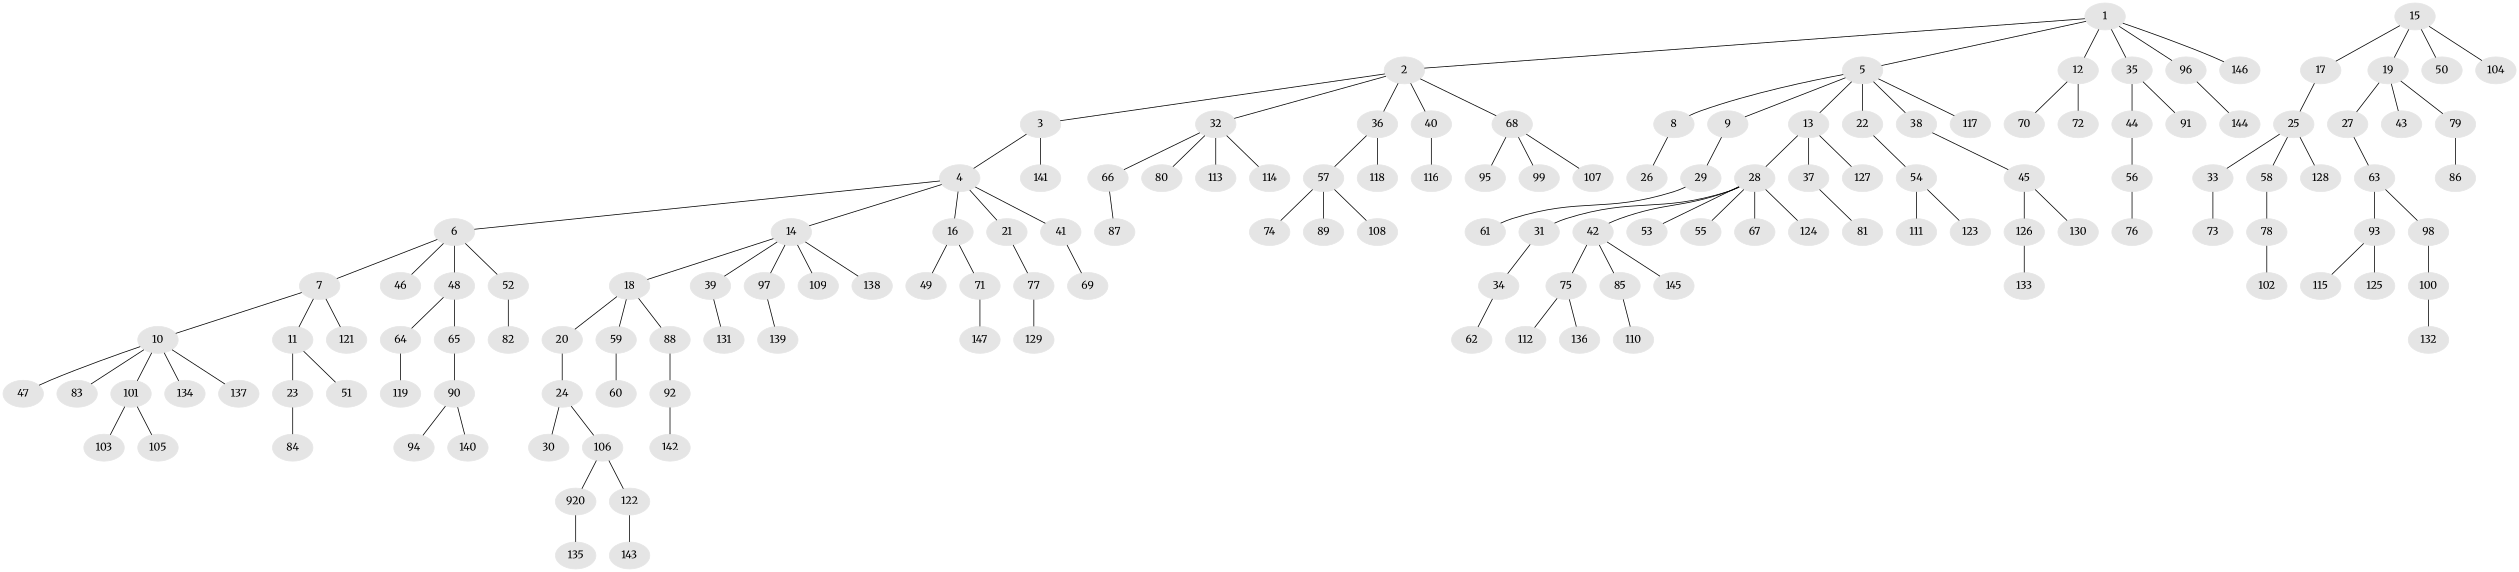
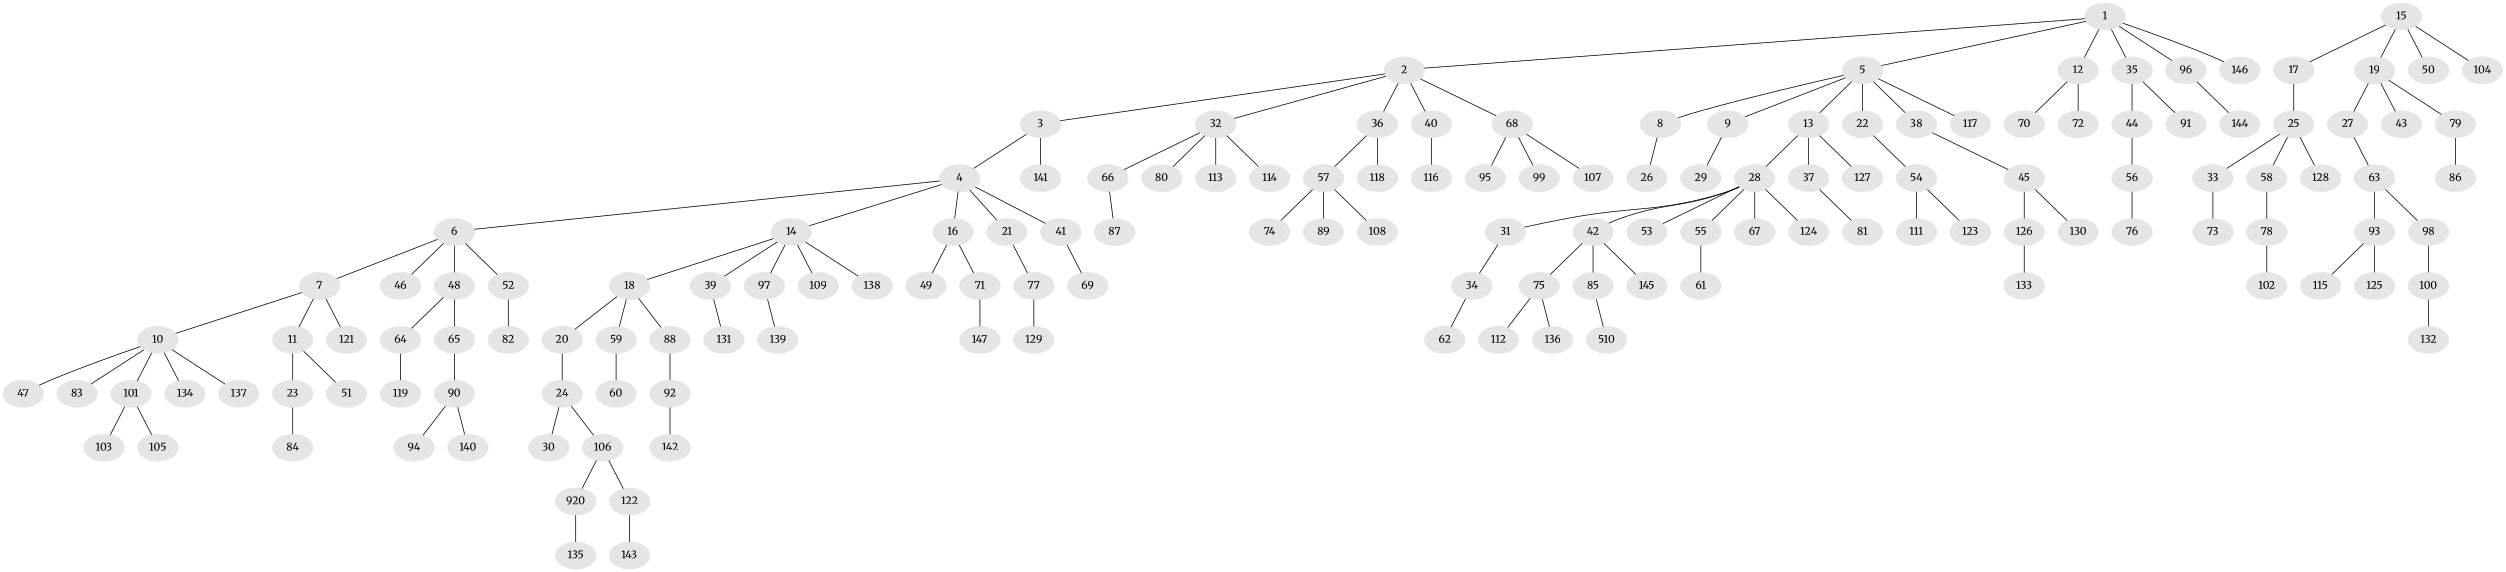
edge "29" -- "61": now "55" -- "61"
node "110": label "110" -> "510"
